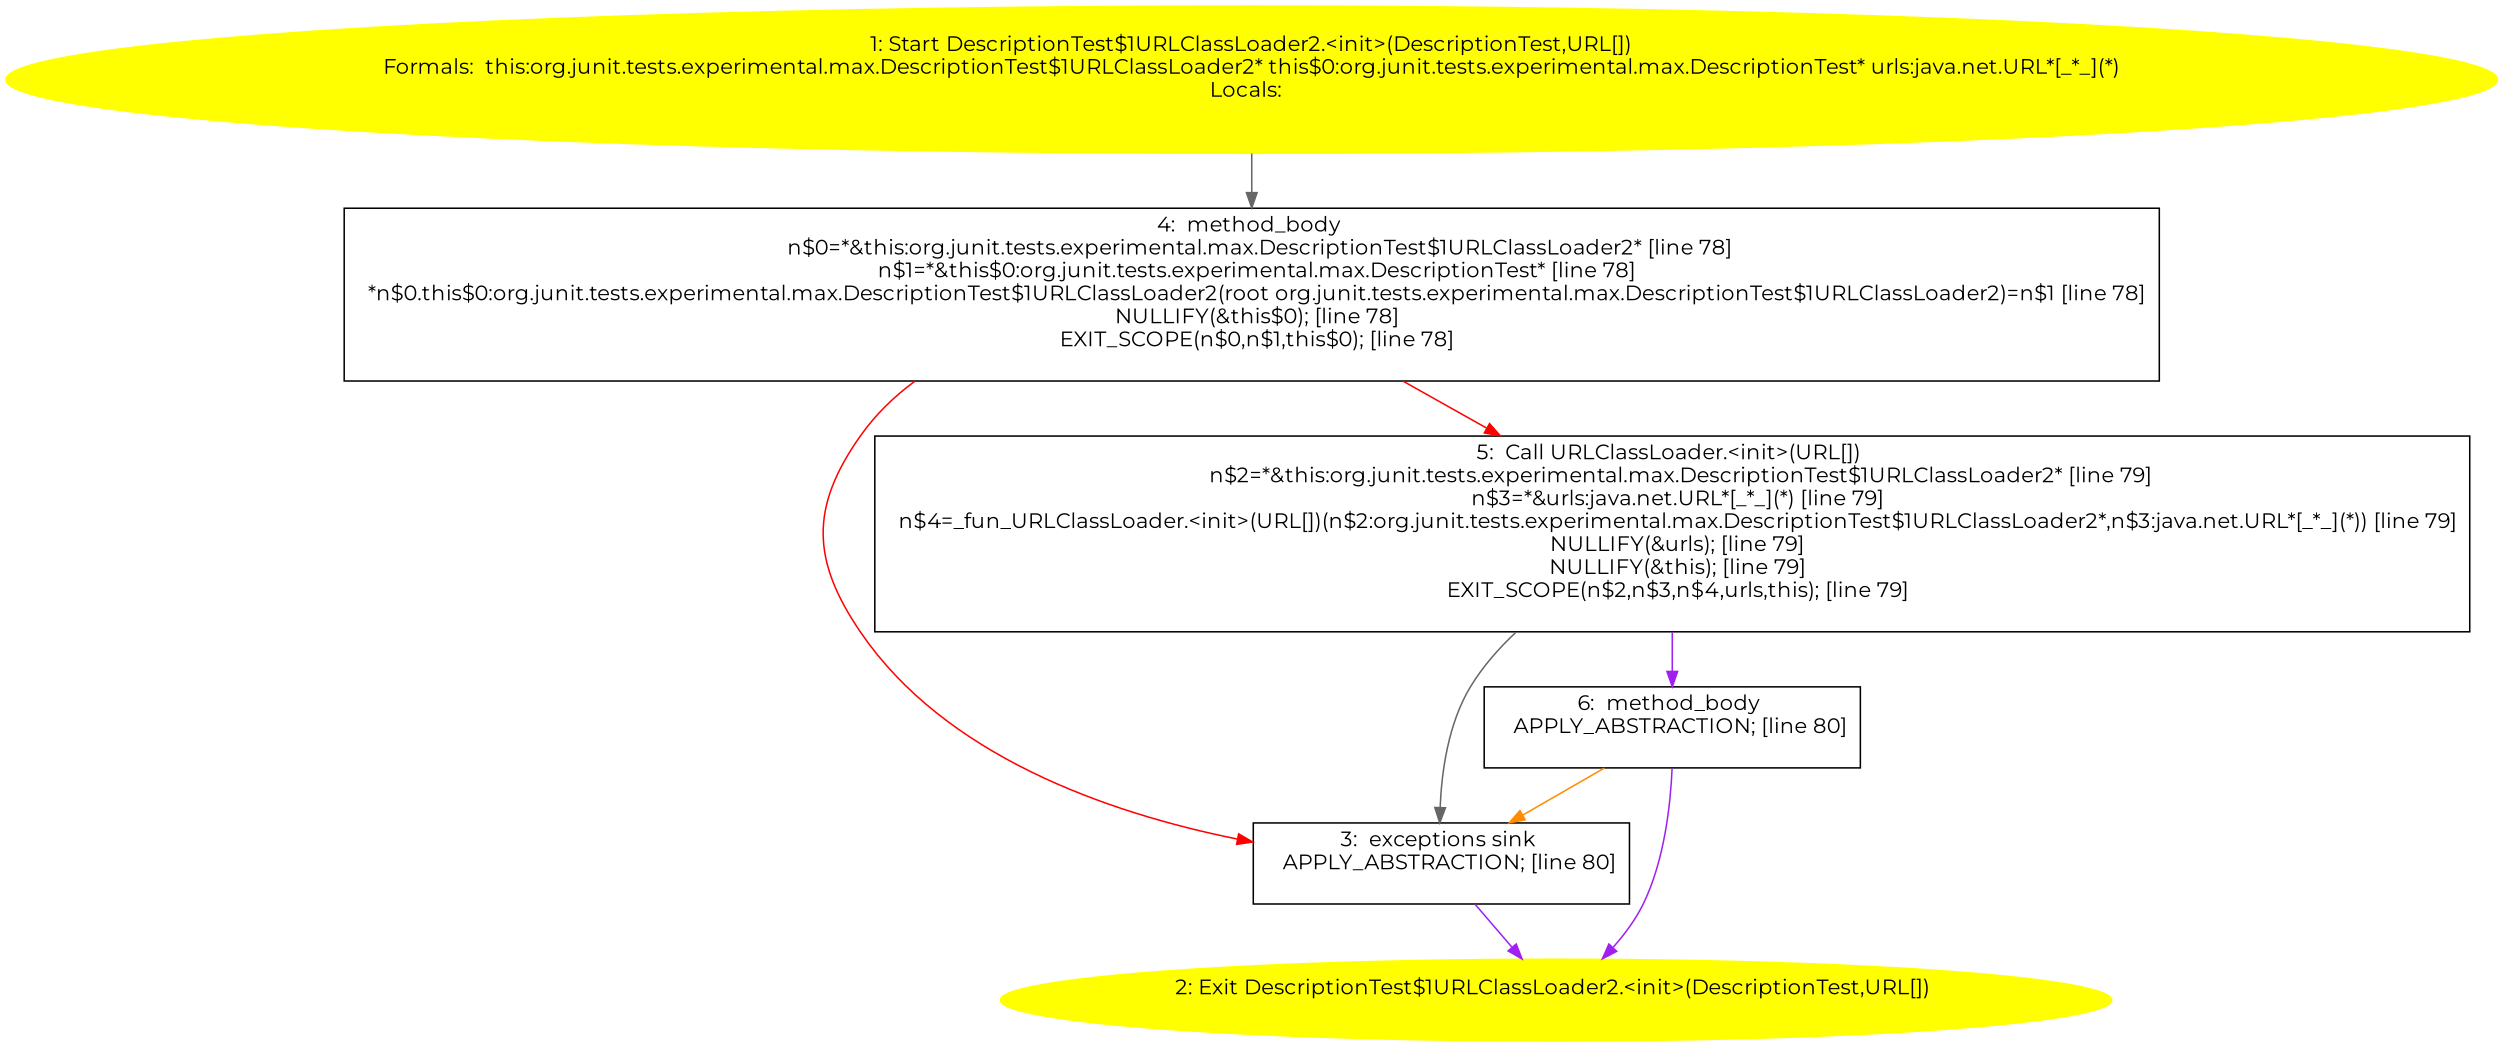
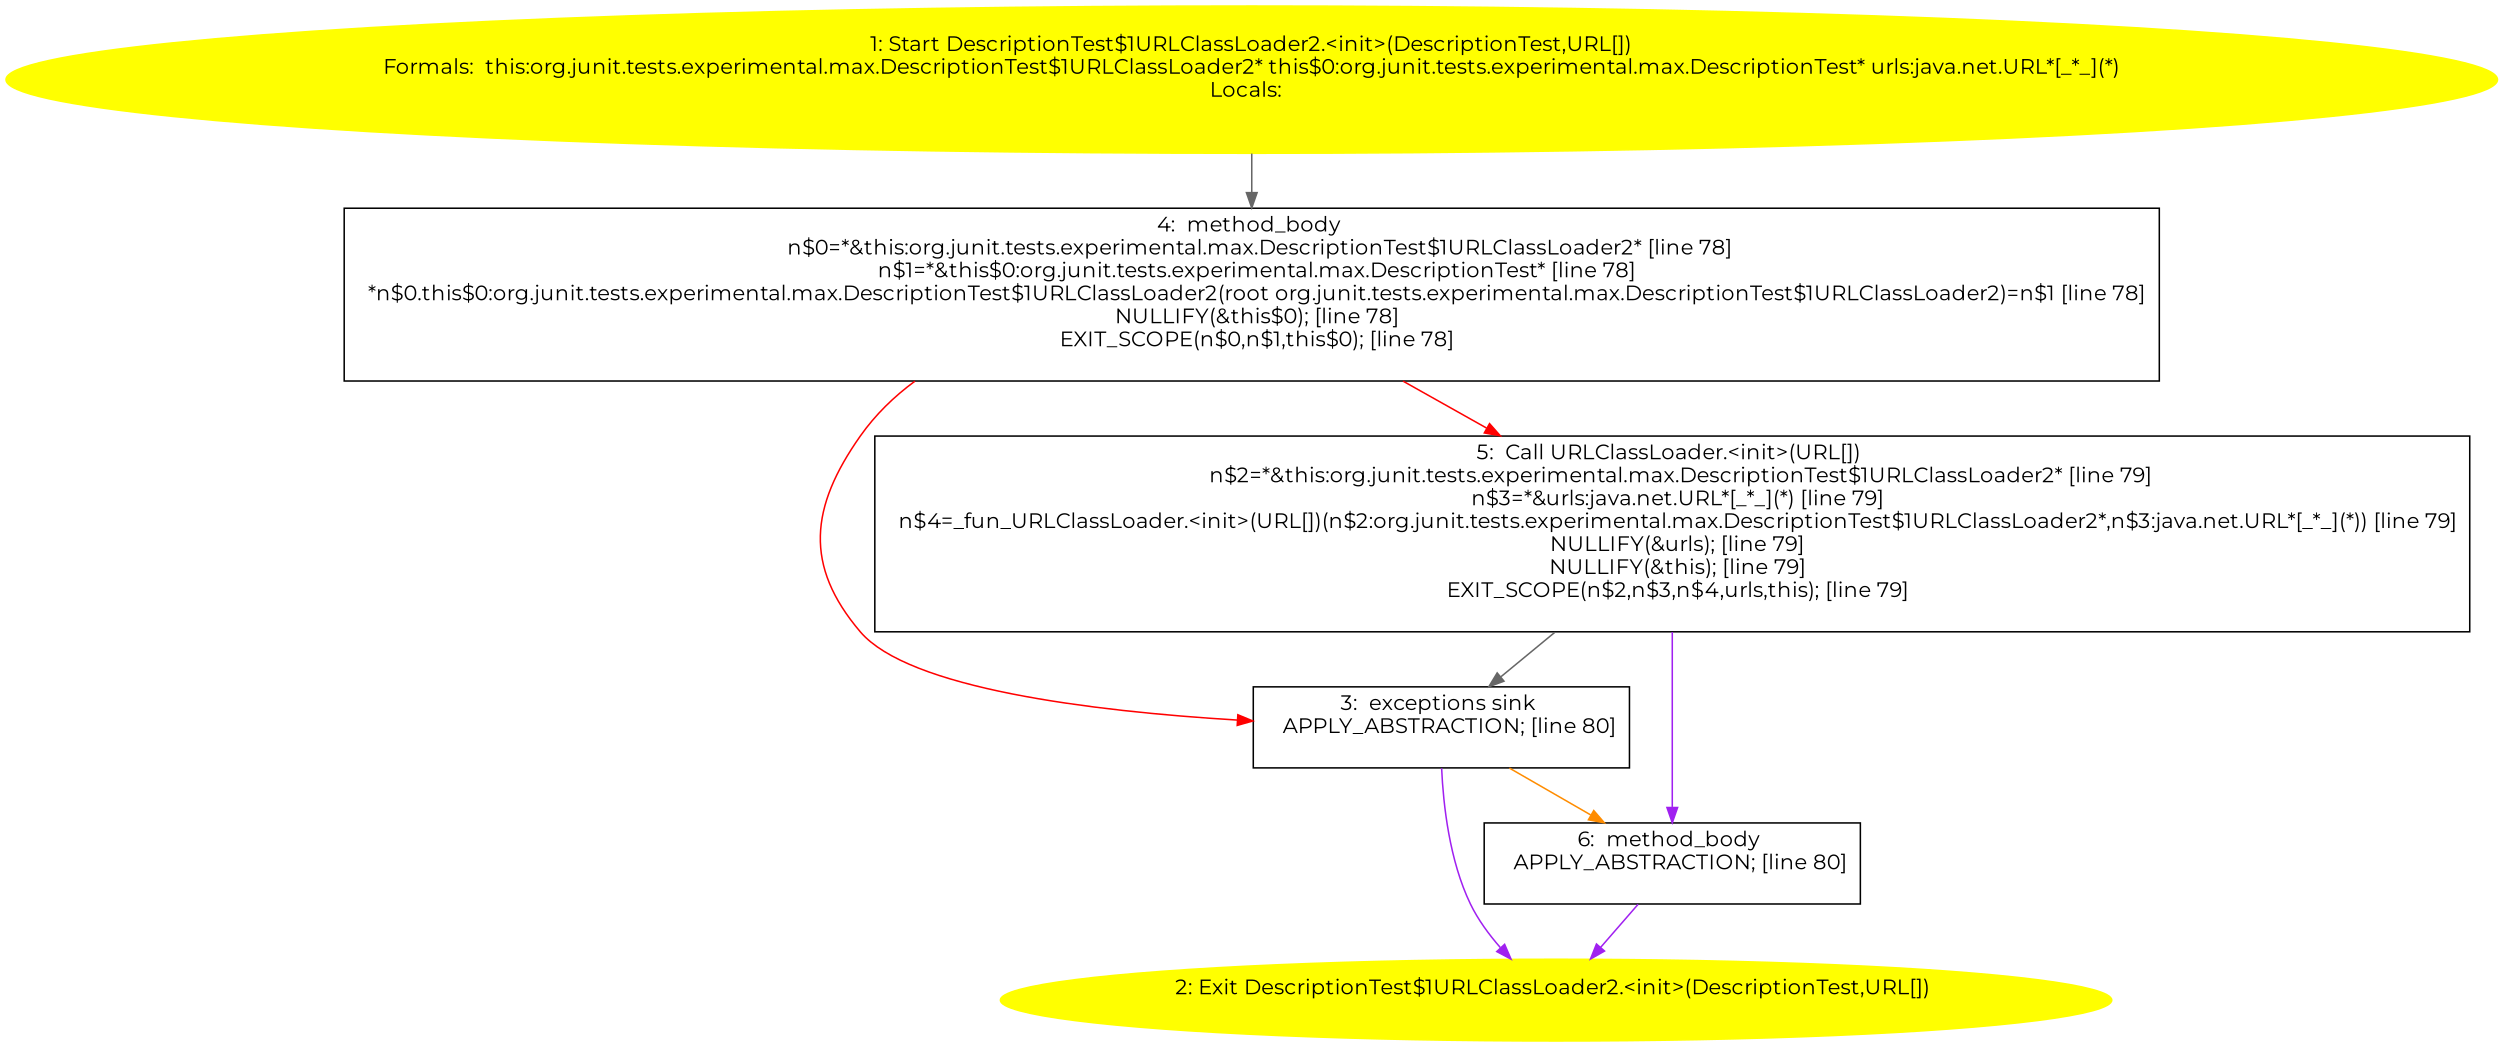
edge "6:  method_body APPLY_ABSTRACTION; [line 80]" -> "3:  exceptions sink APPLY_ABSTRACTION; [line 80]": reversed
